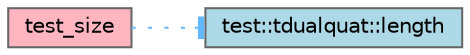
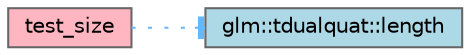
node "test::tdualquat::length": label "test::tdualquat::length" -> "glm::tdualquat::length"
